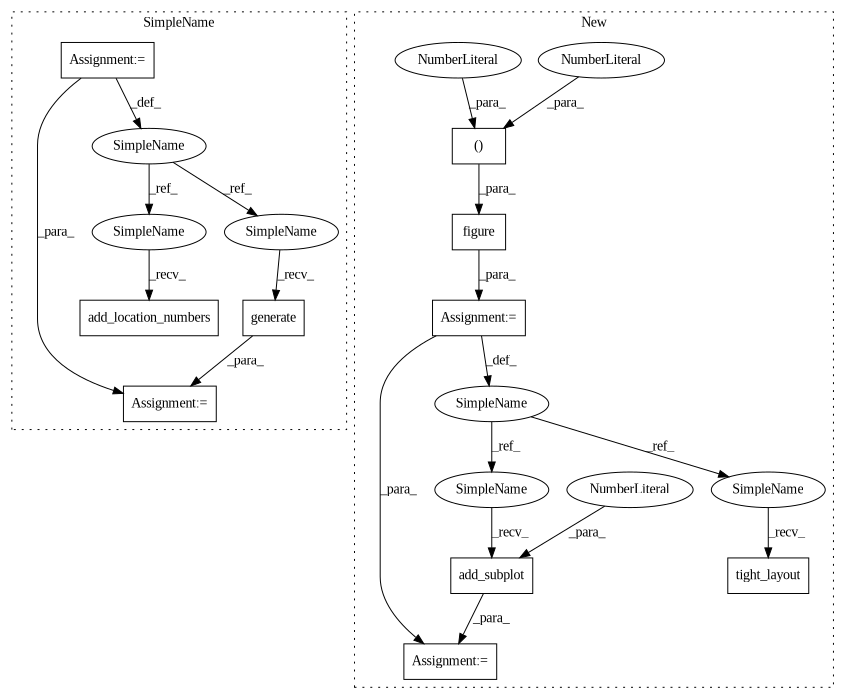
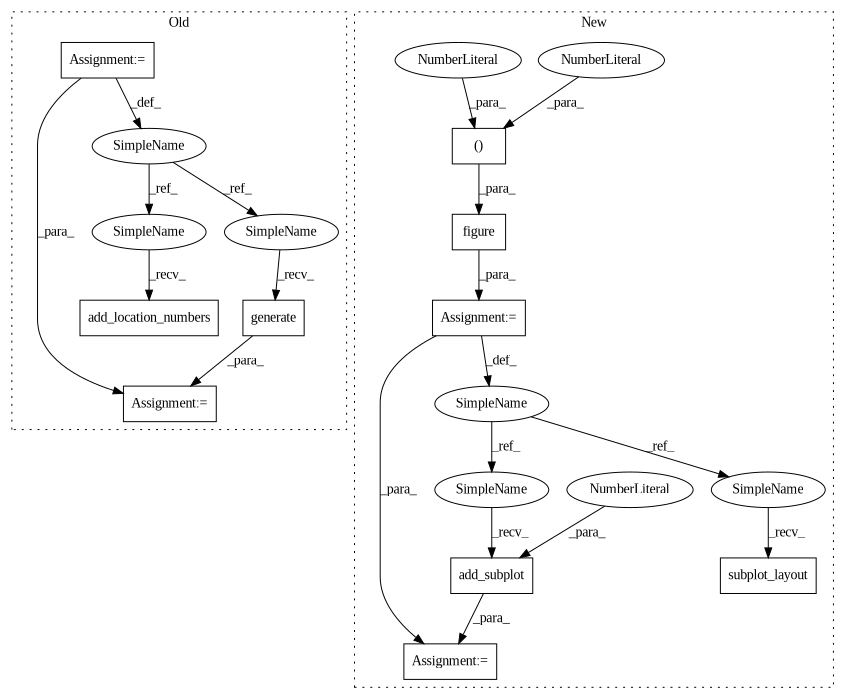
cluster "SimpleName": label "SimpleName" -> "Old"
node "tight_layout": label "tight_layout" -> "subplot_layout"
